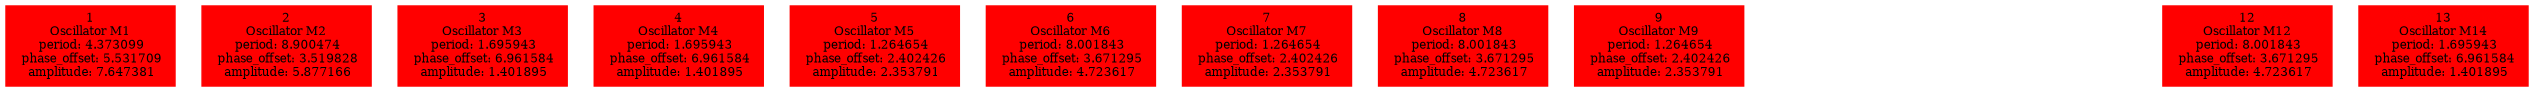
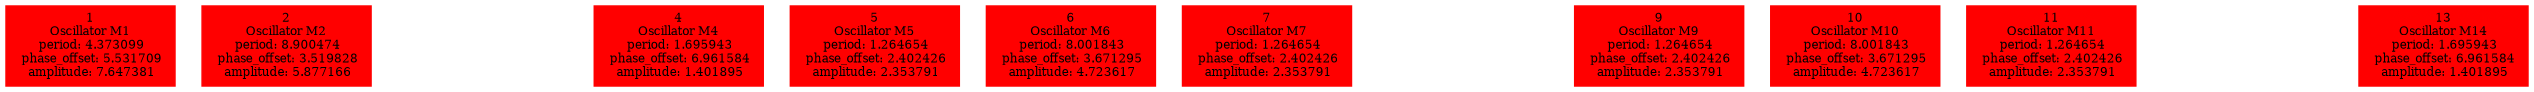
node "3": removed
node "8": removed
node "10": added
node "11": added
node "12": removed
